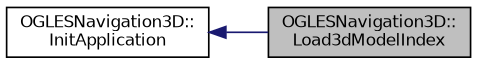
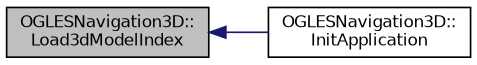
edge "OGLESNavigation3D:: Load3dModelIndex" -> "OGLESNavigation3D:: InitApplication": reversed
